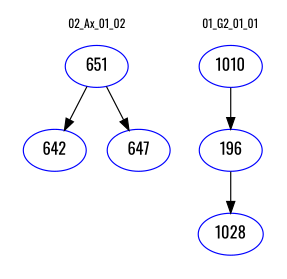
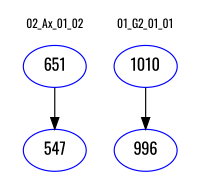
node "642": removed
node "647": label "647" -> "547"
node "196": label "196" -> "996"
node "1028": removed
